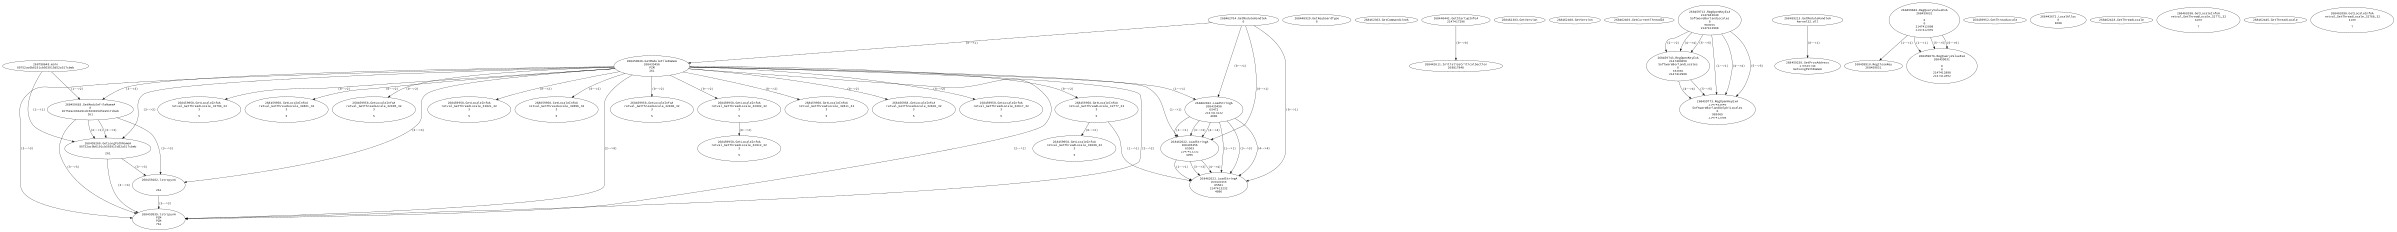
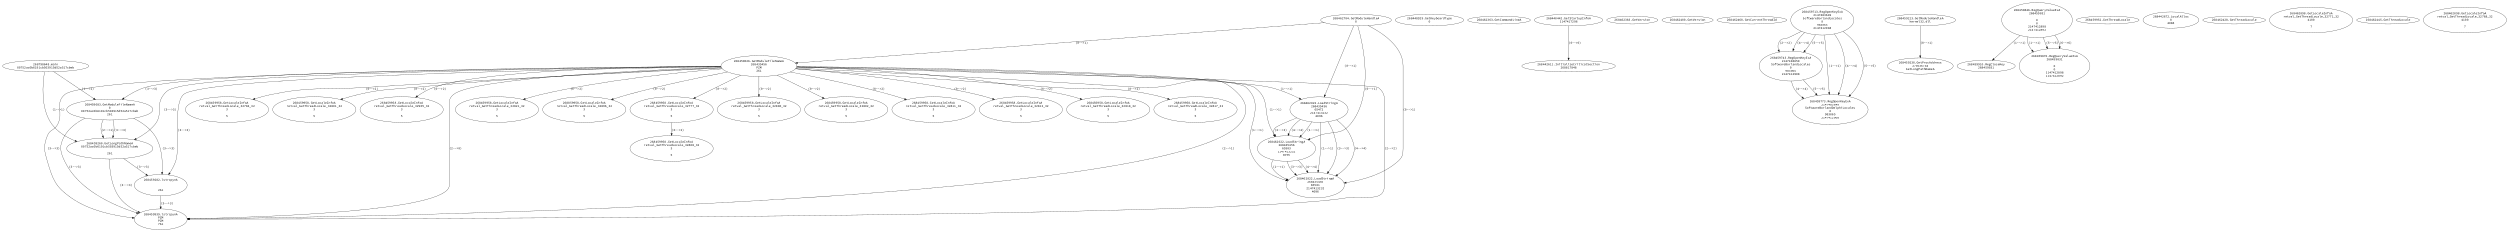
edge "268459958.GetLocaleInfoA retval_GetThreadLocale_32802_32 3 5" -> "268459958.GetLocaleInfoA retval_GetThreadLocale_32812_32 3 5": now "268459026.GetModuleFileNameA 268435456 PZM 261" -> "268459958.GetLocaleInfoA retval_GetThreadLocale_32812_32 3 5"
edge "268459958.GetLocaleInfoA retval_GetThreadLocale_32777_32 3 5" -> "268462022.LoadStringA 268435456 65501 2147413232 4096": now "268459026.GetModuleFileNameA 268435456 PZM 261" -> "268462022.LoadStringA 268435456 65501 2147413232 4096"
